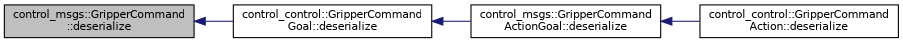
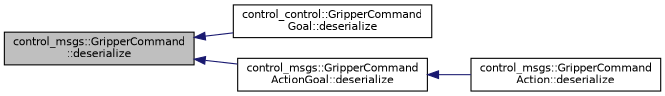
edge "control_msgs::GripperCommand ActionGoal::deserialize" -> "control_control::GripperCommand Goal::deserialize": now "control_msgs::GripperCommand ActionGoal::deserialize" -> "control_msgs::GripperCommand ::deserialize"
node "control_control::GripperCommand Action::deserialize": label "control_control::GripperCommand Action::deserialize" -> "control_msgs::GripperCommand Action::deserialize"
